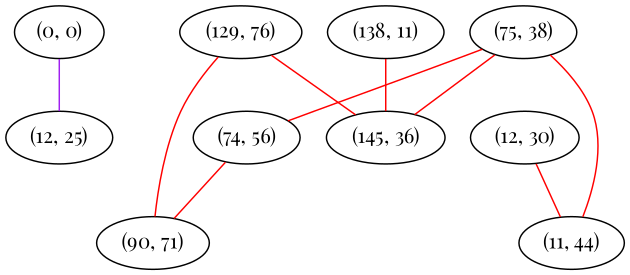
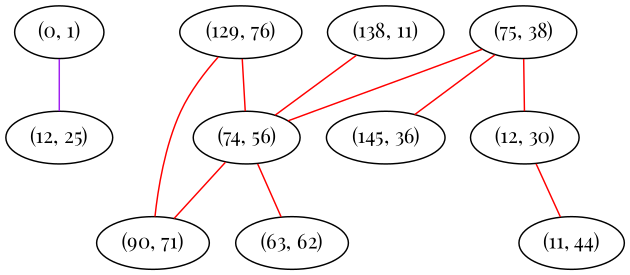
node "(0, 0)": label "(0, 0)" -> "(0, 1)"
edge "(138, 11)" -- "(145, 36)": now "(138, 11)" -- "(74, 56)"
edge "(129, 76)" -- "(145, 36)": now "(129, 76)" -- "(74, 56)"
edge "(75, 38)" -- "(11, 44)": now "(75, 38)" -- "(12, 30)"
node "(63, 62)": added
